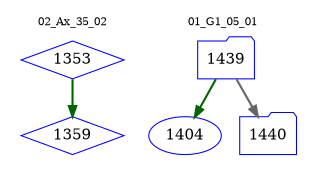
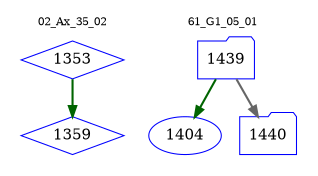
cluster "01_G1_05_01": label "01_G1_05_01" -> "61_G1_05_01"
